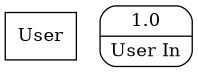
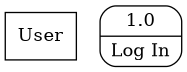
node "1.0": text "User In" -> "Log In"
